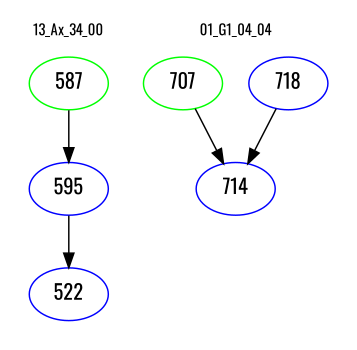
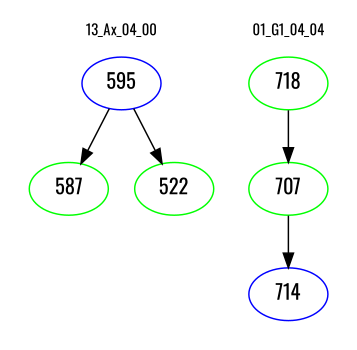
cluster "13_Ax_34_00": label "13_Ax_34_00" -> "13_Ax_04_00"
node "718": color blue -> green
edge "587" -> "595": reversed
edge "718" -> "714": now "718" -> "707"
node "522": color blue -> green
